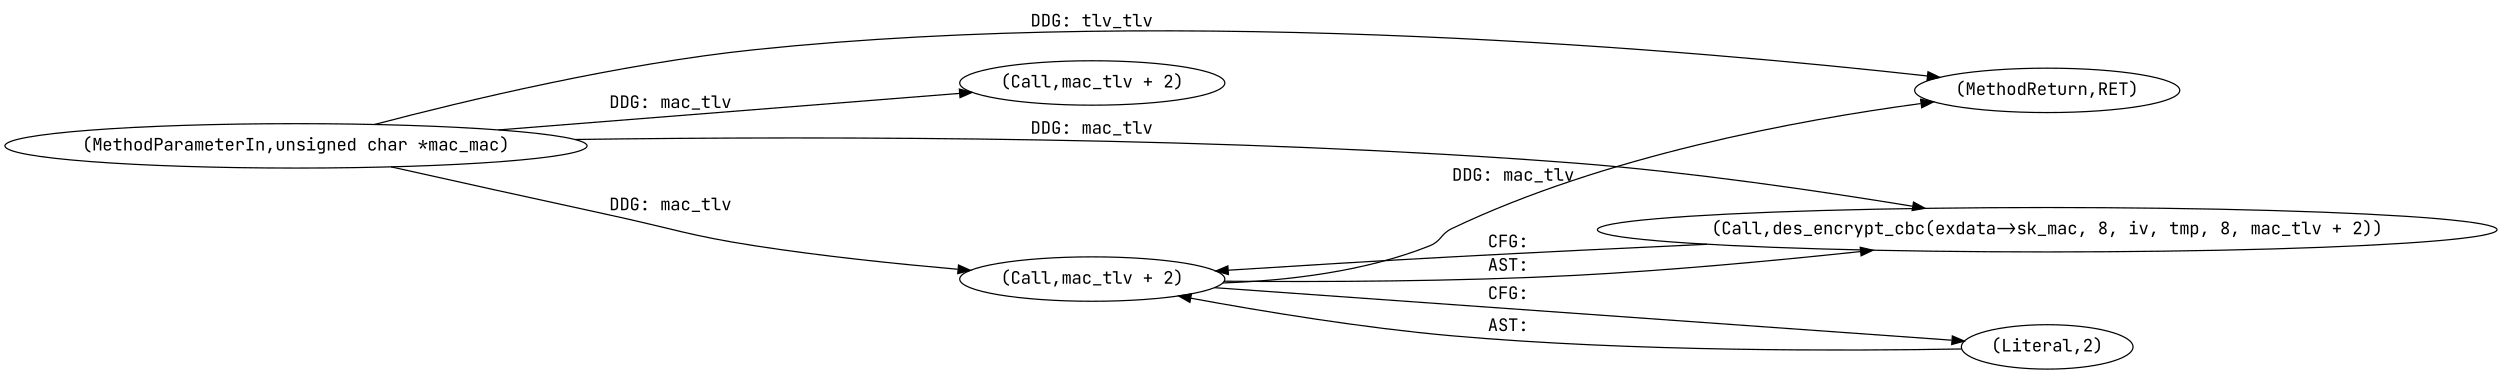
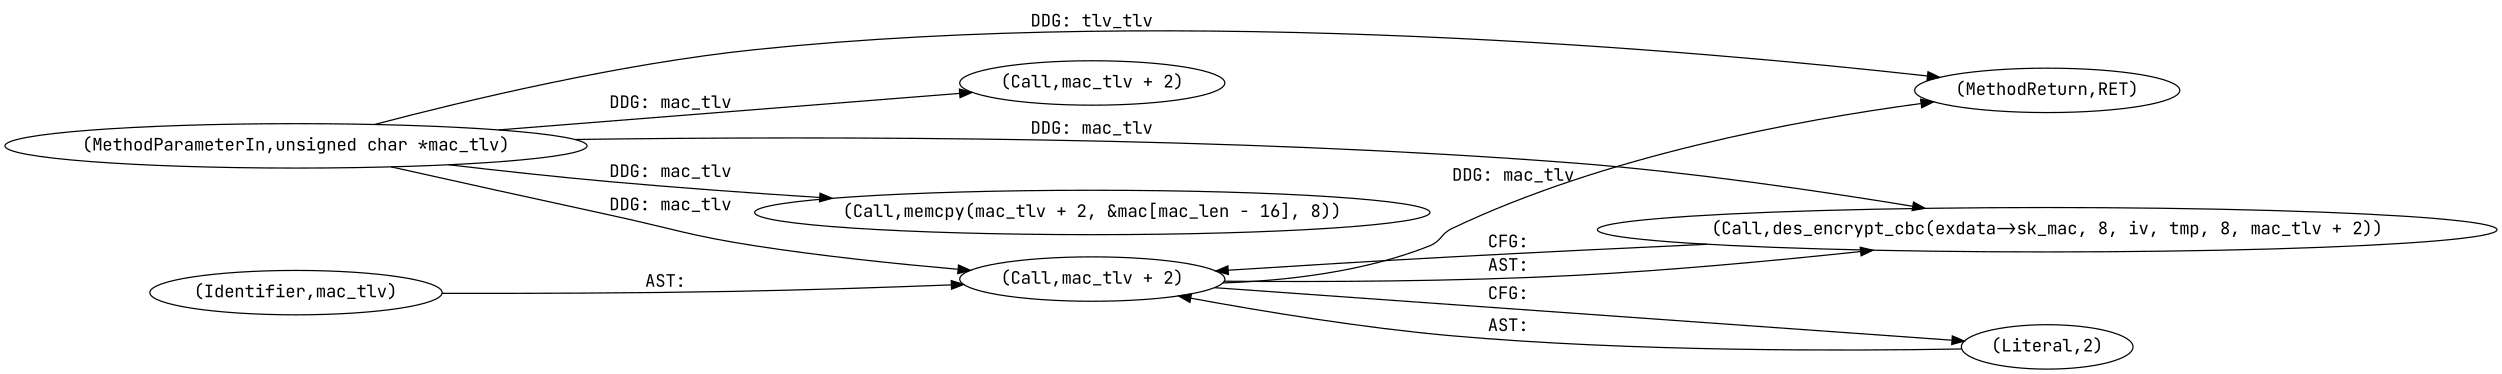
node "(MethodParameterIn,unsigned char *mac_mac)": label "(MethodParameterIn,unsigned char *mac_mac)" -> "(MethodParameterIn,unsigned char *mac_tlv)"
node "(Call,memcpy(mac_tlv + 2, &mac[mac_len - 16], 8))": added
node "(Identifier,mac_tlv)": added
